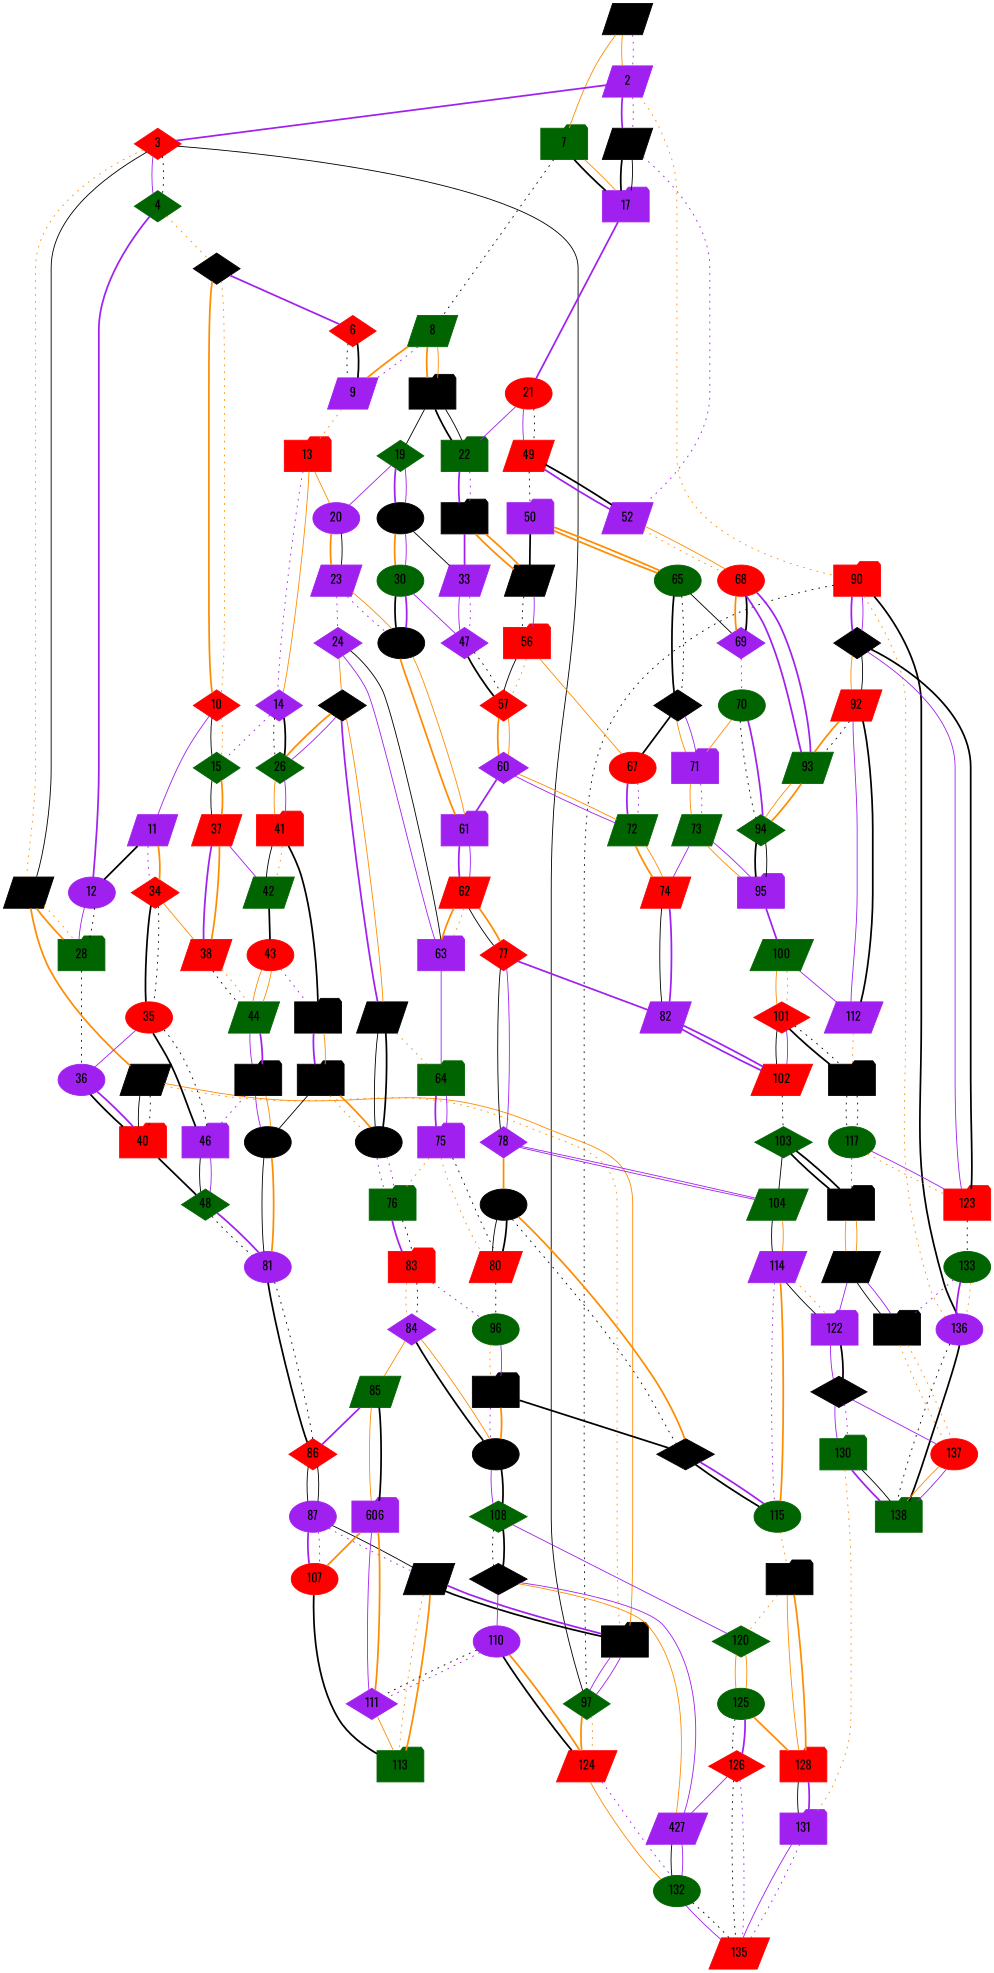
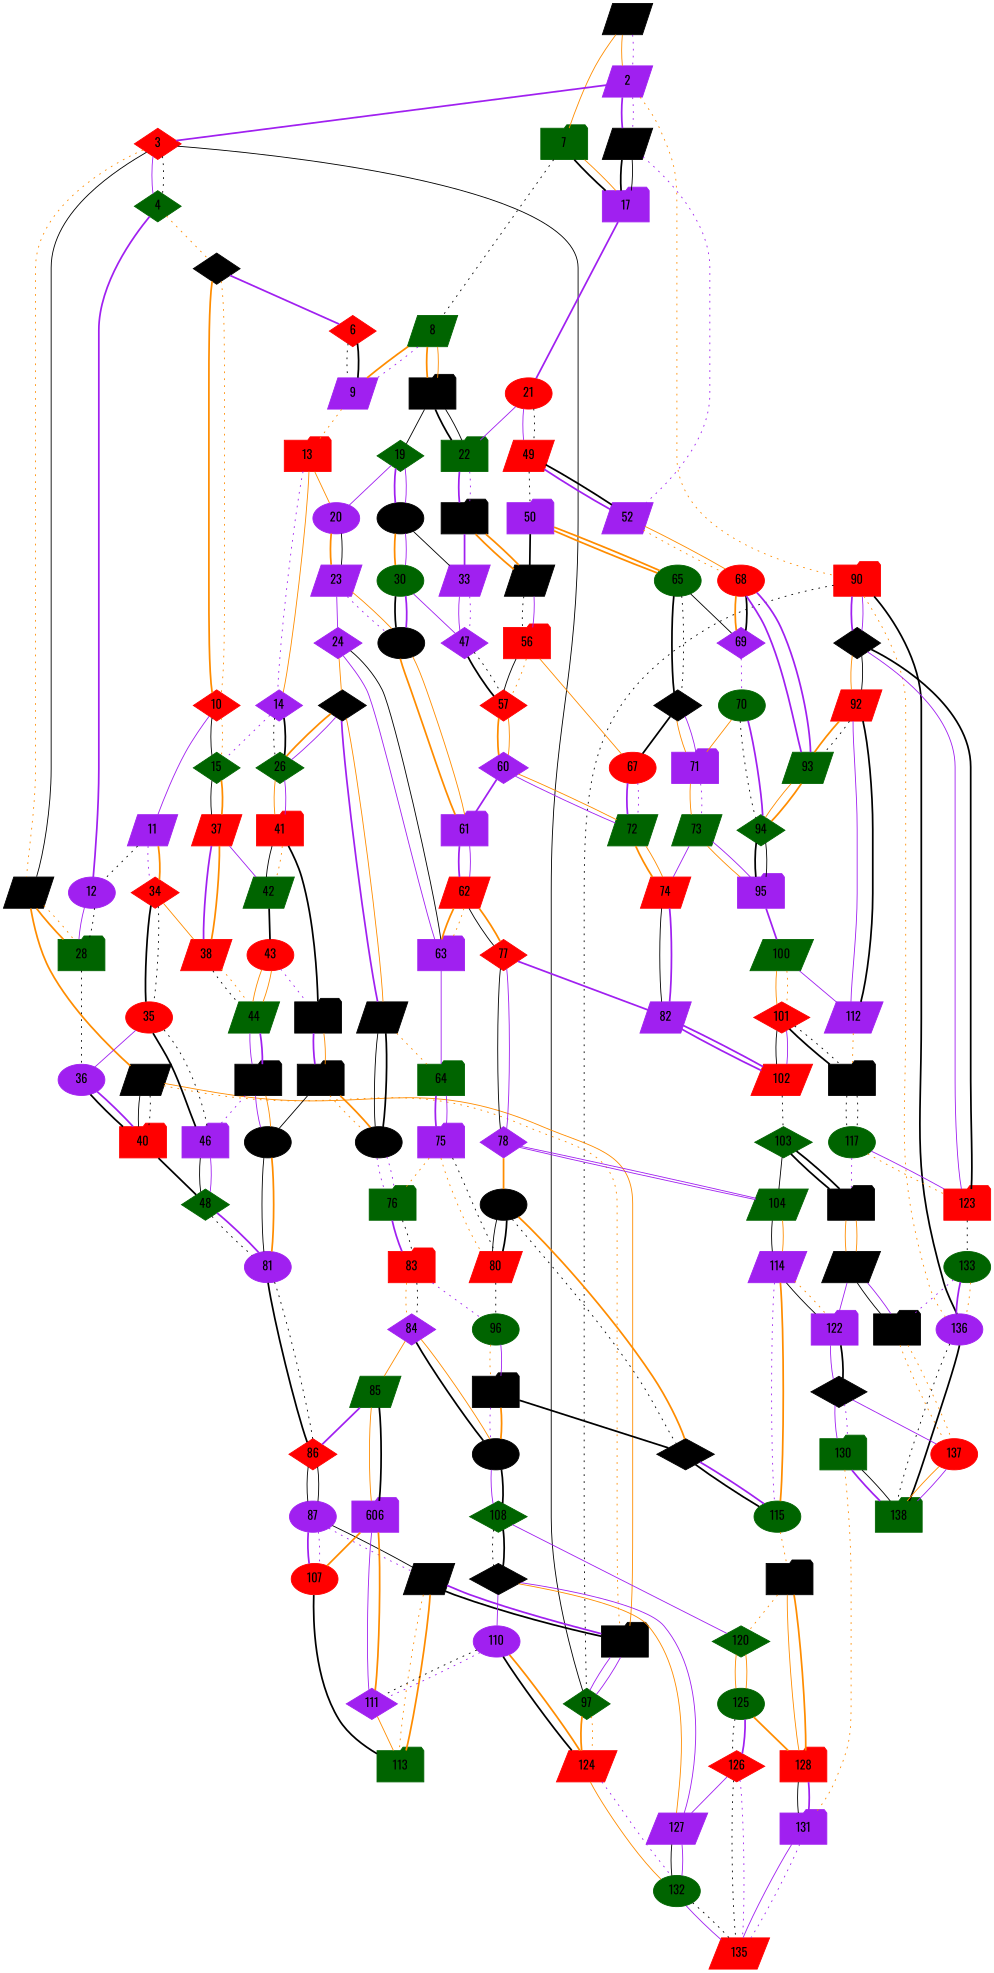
edge "23" -- "24": style dotted -> solid
edge "11" -- "12": style bold -> dotted
node "427": label "427" -> "127"
